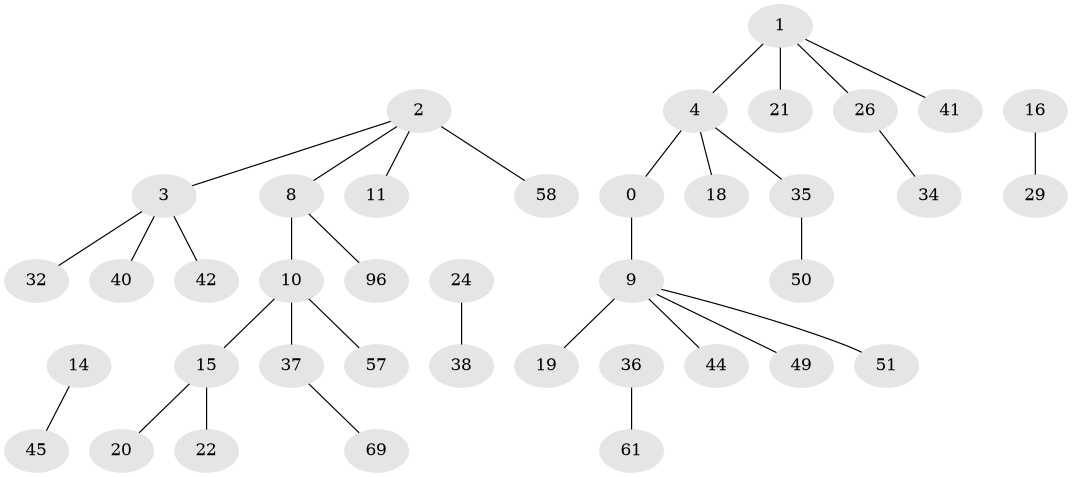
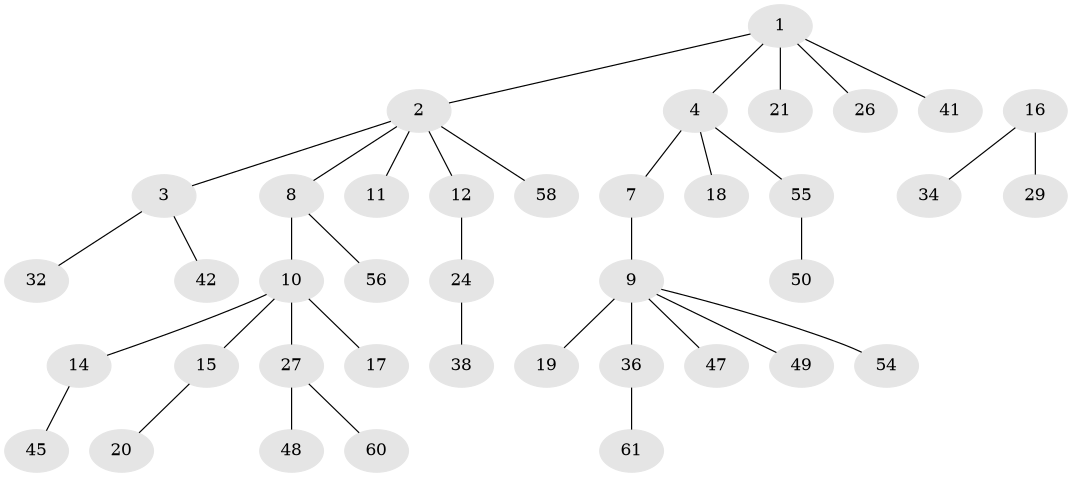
edge "1" -- "2": added
edge "26" -- "34": now "16" -- "34"
node "12": added
node "0": label "0" -> "7"
node "35": label "35" -> "55"
node "40": removed
node "96": label "96" -> "56"
edge "9" -- "36": added
edge "10" -- "14": added
node "37": label "37" -> "27"
node "57": label "57" -> "17"
node "44": label "44" -> "47"
node "51": label "51" -> "54"
node "22": removed
node "48": added
node "69": label "69" -> "60"
